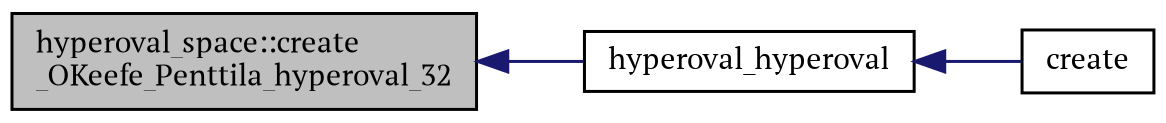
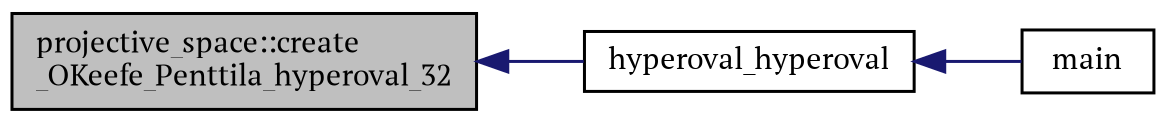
node "hyperoval_space::create _OKeefe_Penttila_hyperoval_32": label "hyperoval_space::create _OKeefe_Penttila_hyperoval_32" -> "projective_space::create _OKeefe_Penttila_hyperoval_32"
node "create": label "create" -> "main"
